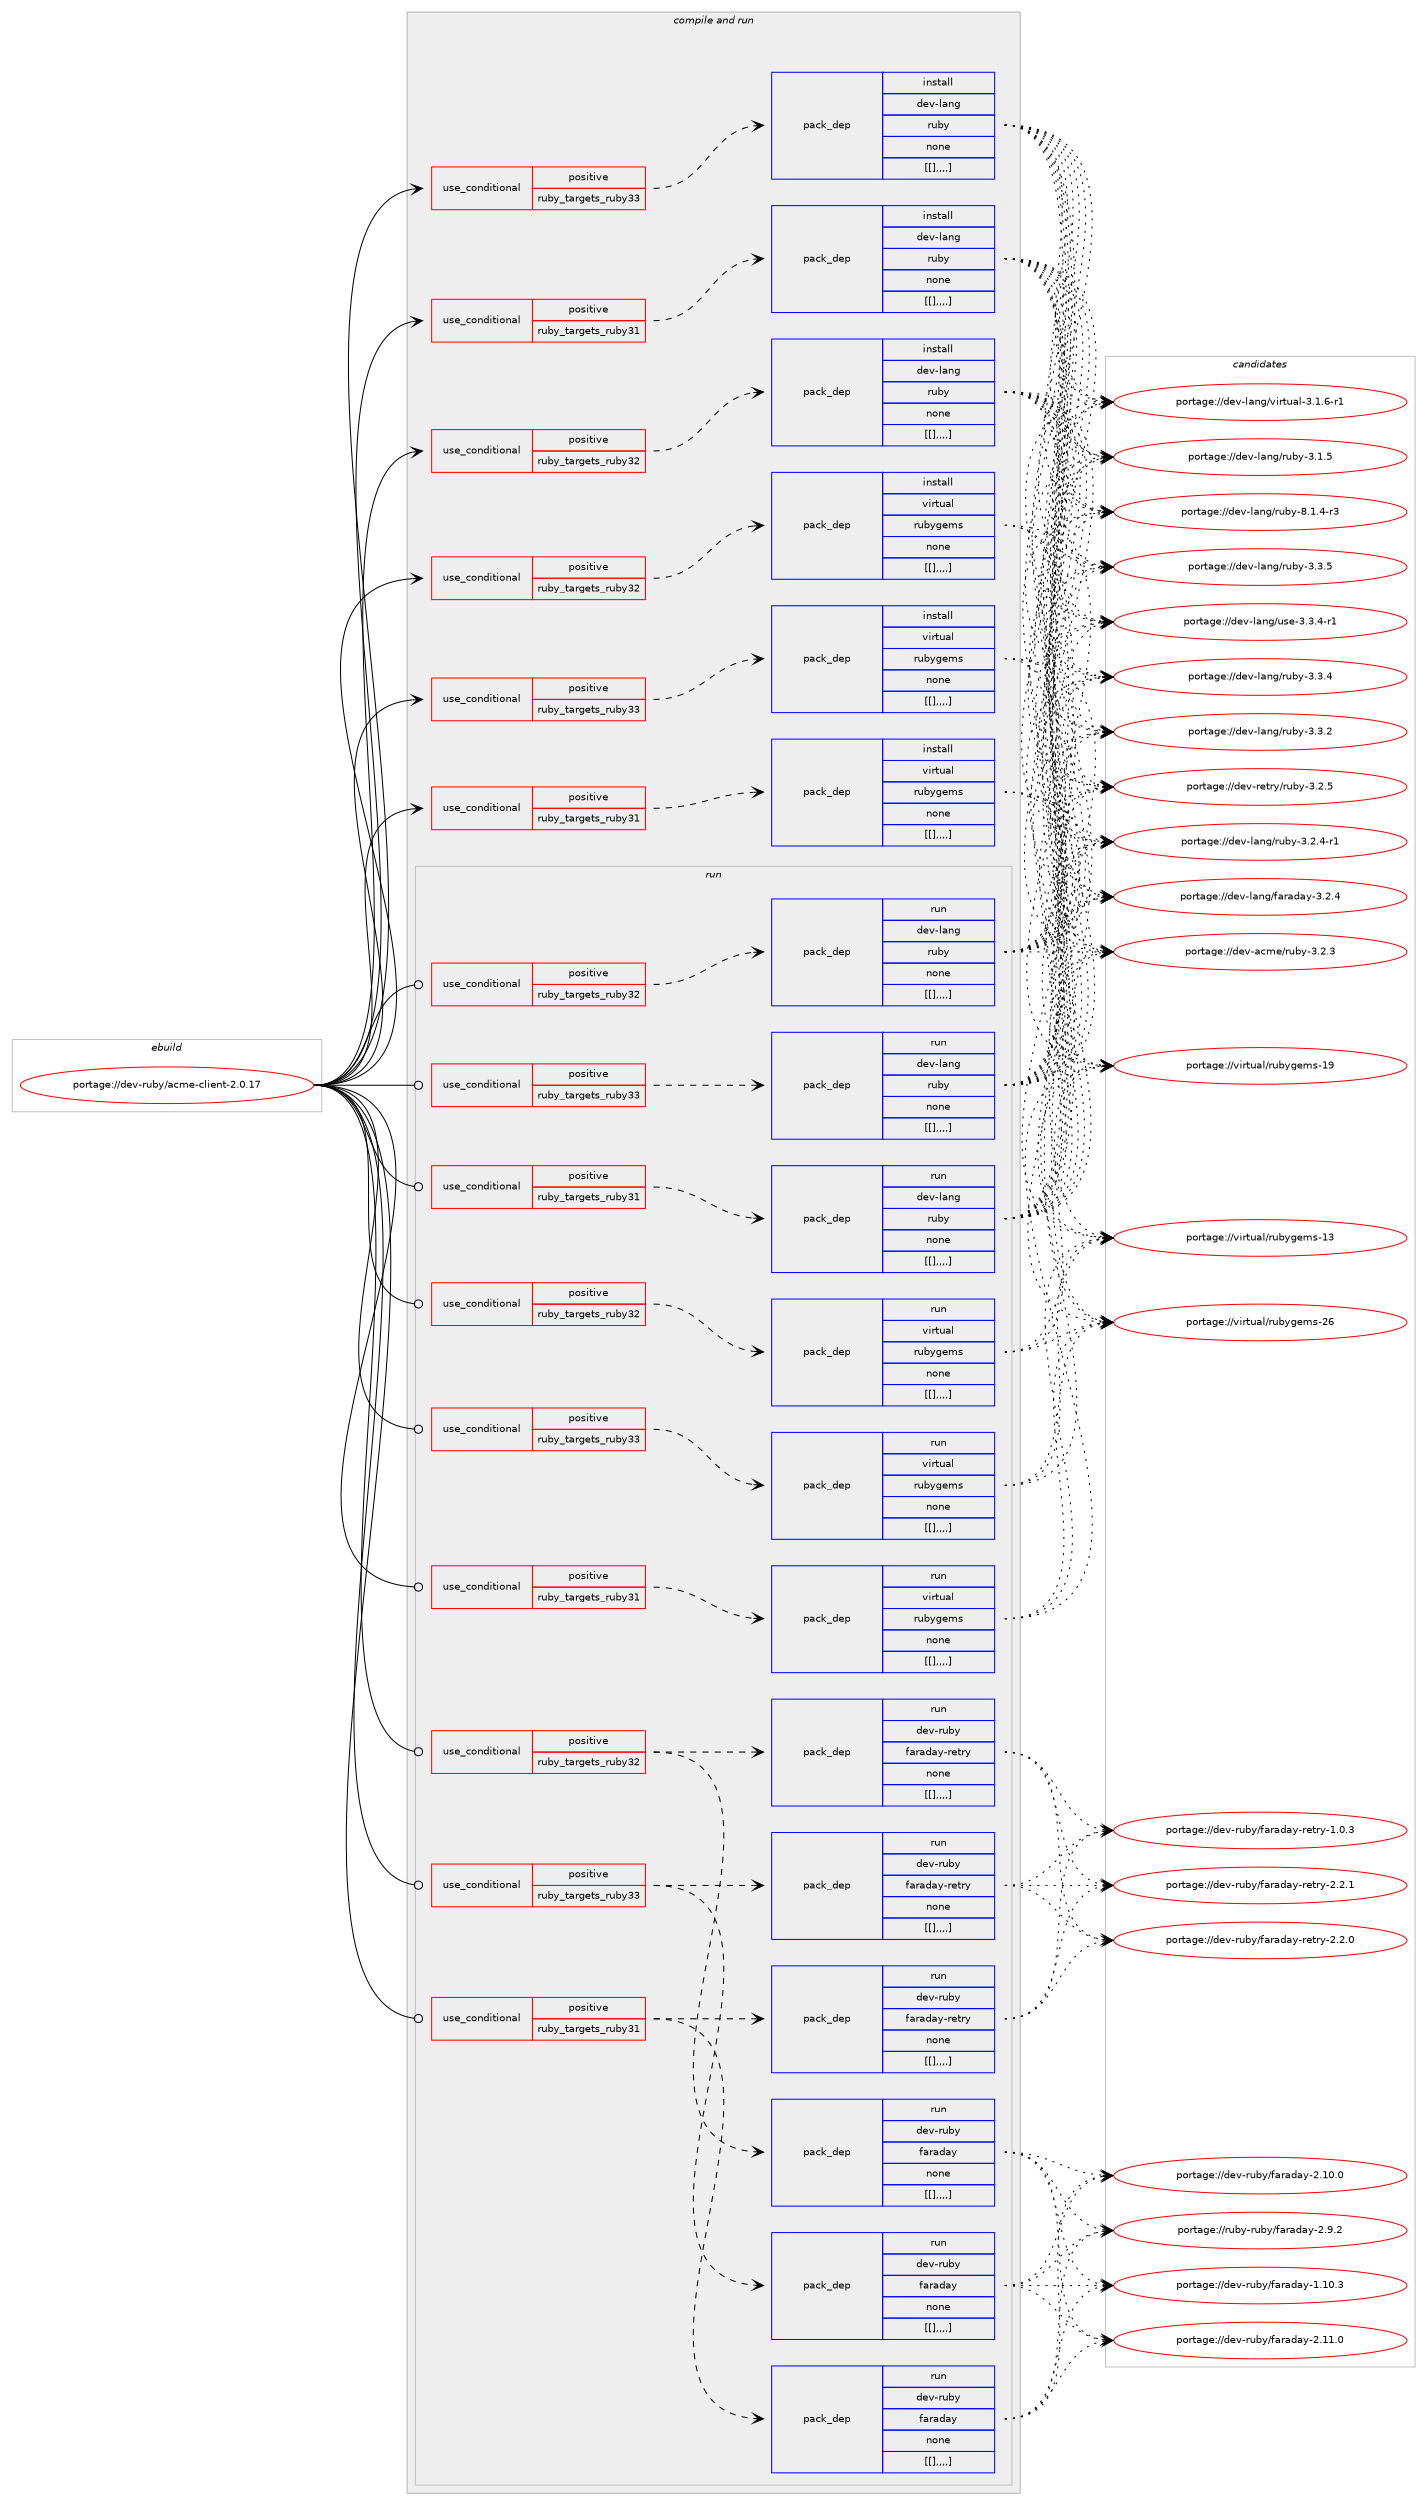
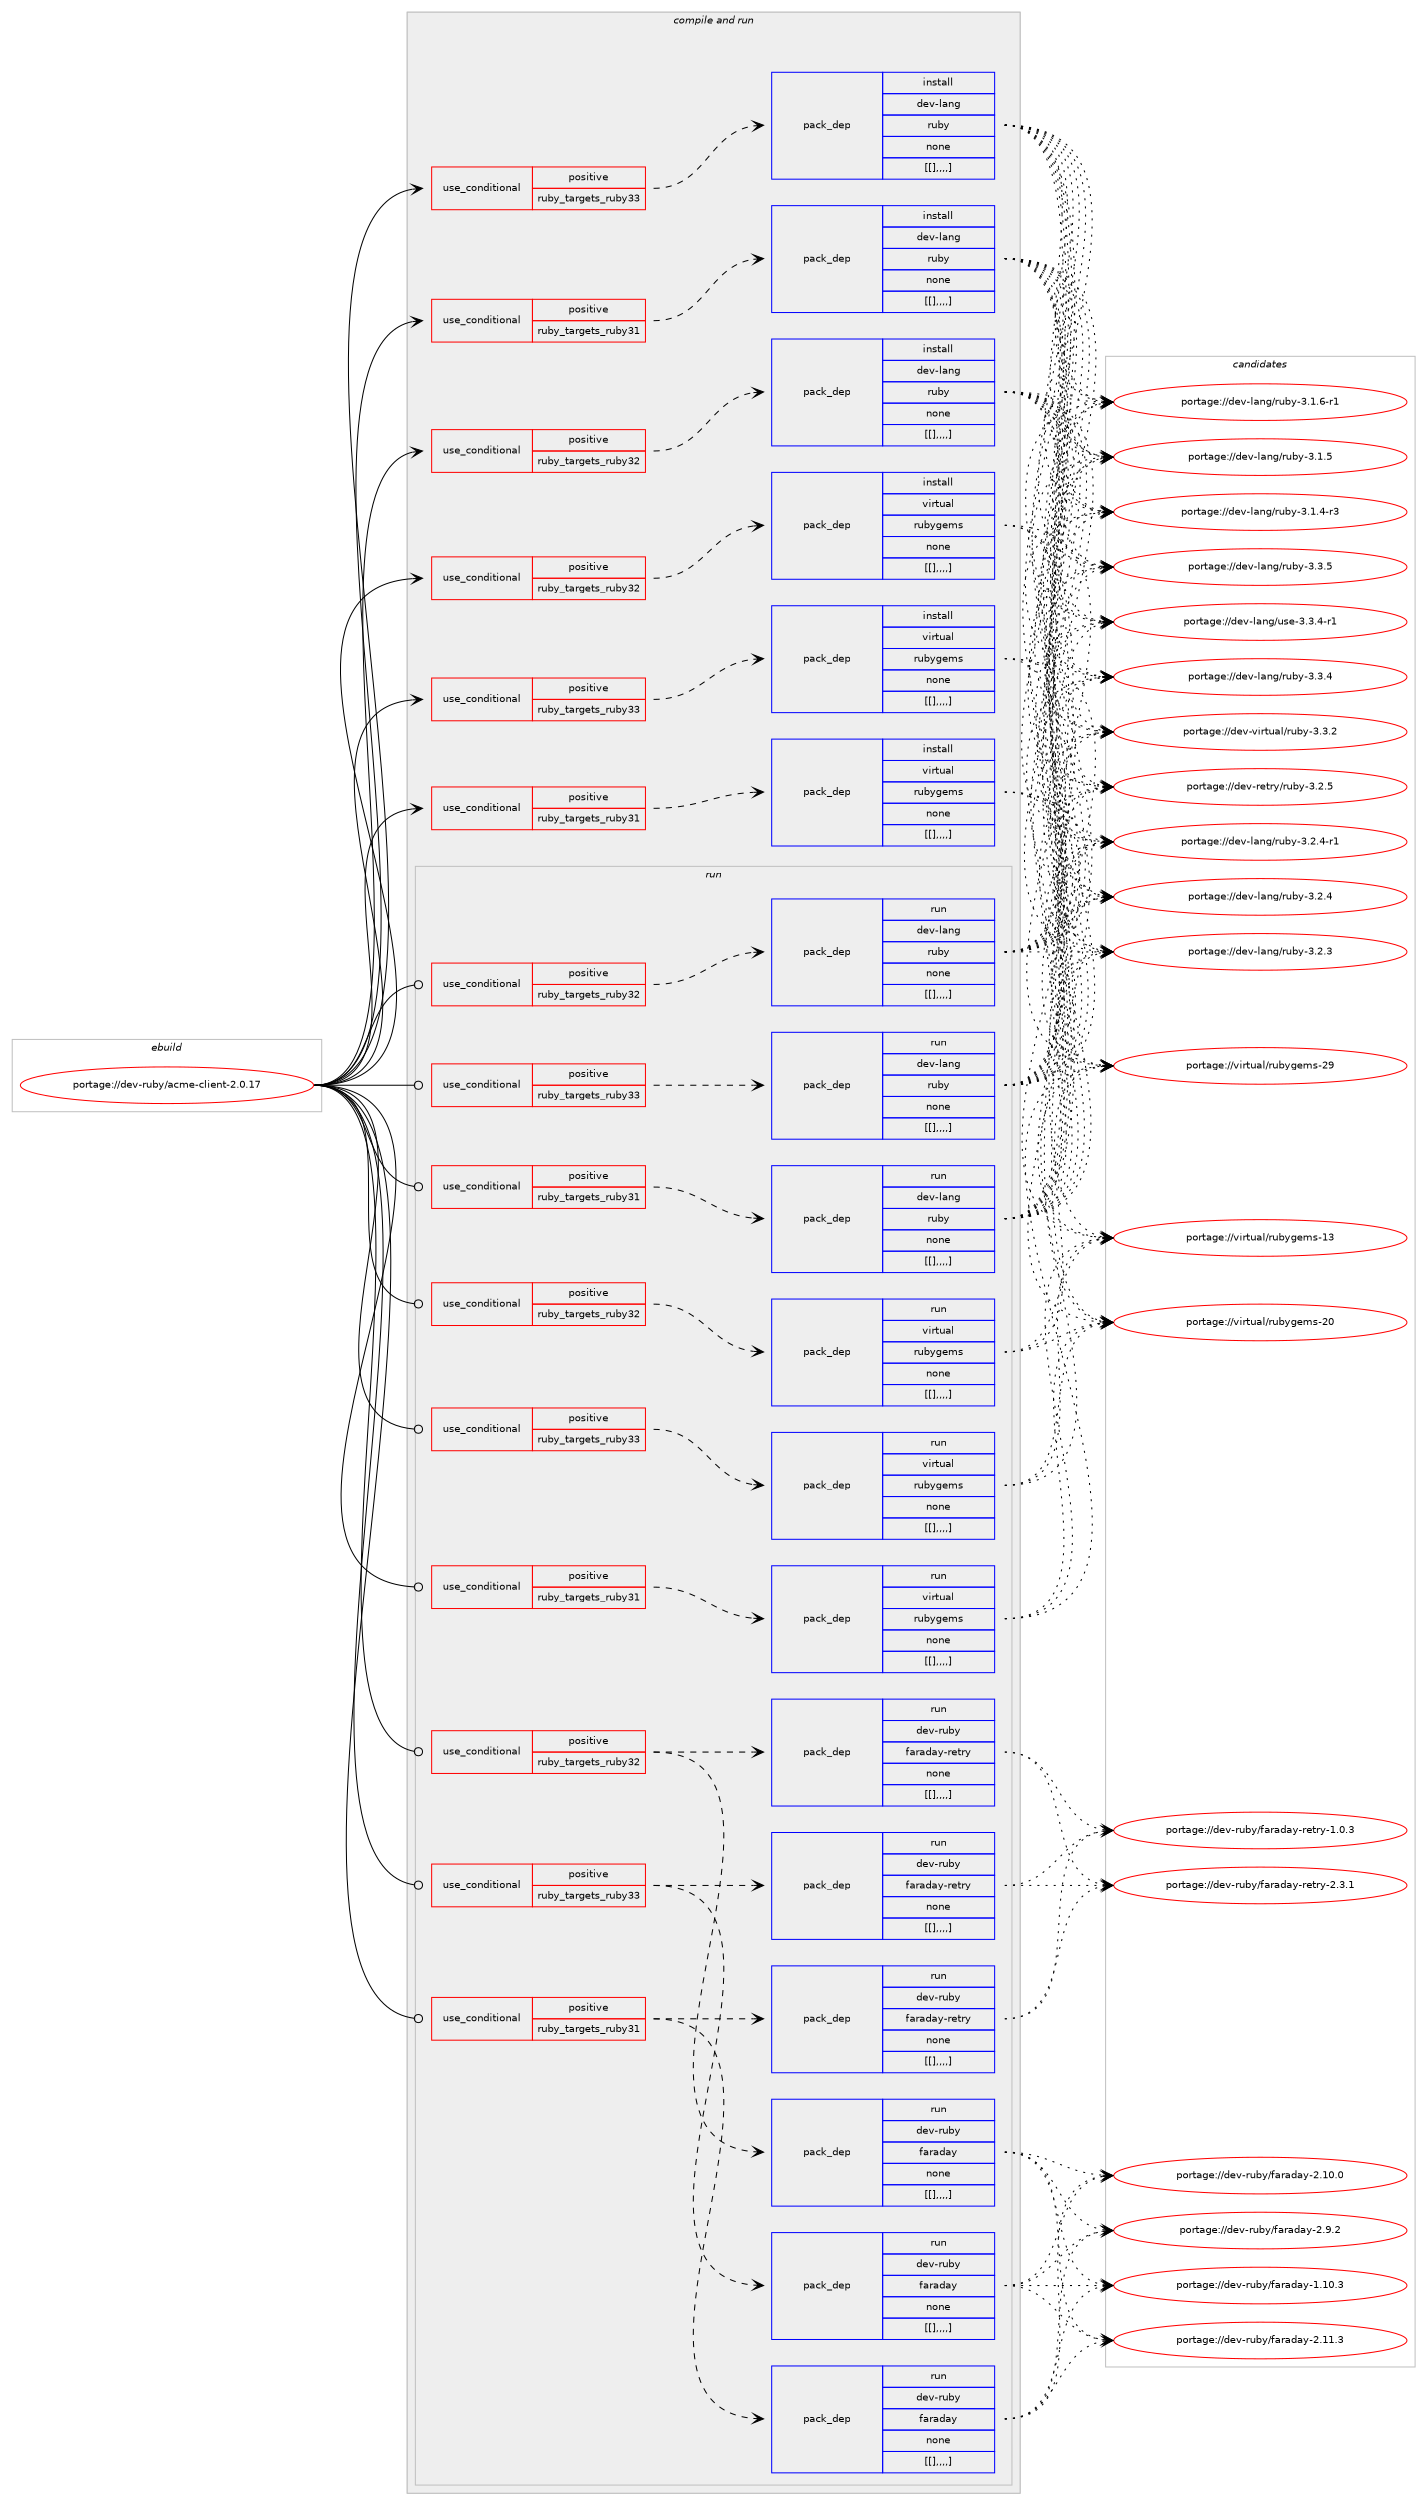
node "portage://dev-lang/virtual-3.1.6-r1": label "portage://dev-lang/virtual-3.1.6-r1" -> "portage://dev-lang/ruby-3.1.6-r1"
node "portage://dev-lang/ruby-8.1.4-r3": label "portage://dev-lang/ruby-8.1.4-r3" -> "portage://dev-lang/ruby-3.1.4-r3"
node "portage://dev-lang/ruby-3.3.2": label "portage://dev-lang/ruby-3.3.2" -> "portage://dev-virtual/ruby-3.3.2"
node "portage://dev-lang/faraday-3.2.4": label "portage://dev-lang/faraday-3.2.4" -> "portage://dev-lang/ruby-3.2.4"
node "portage://dev-acme/ruby-3.2.3": label "portage://dev-acme/ruby-3.2.3" -> "portage://dev-lang/ruby-3.2.3"
node "portage://virtual/rubygems-19": label "portage://virtual/rubygems-19" -> "portage://virtual/rubygems-29"
node "portage://virtual/rubygems-26": label "portage://virtual/rubygems-26" -> "portage://virtual/rubygems-20"
node "portage://dev-ruby/faraday-retry-2.2.1": label "portage://dev-ruby/faraday-retry-2.2.1" -> "portage://dev-ruby/faraday-retry-2.3.1"
node "portage://dev-ruby/faraday-retry-2.2.0": removed
node "portage://ruby-ruby/faraday-2.9.2": label "portage://ruby-ruby/faraday-2.9.2" -> "portage://dev-ruby/faraday-2.9.2"
node "portage://dev-ruby/faraday-2.11.0": label "portage://dev-ruby/faraday-2.11.0" -> "portage://dev-ruby/faraday-2.11.3"
